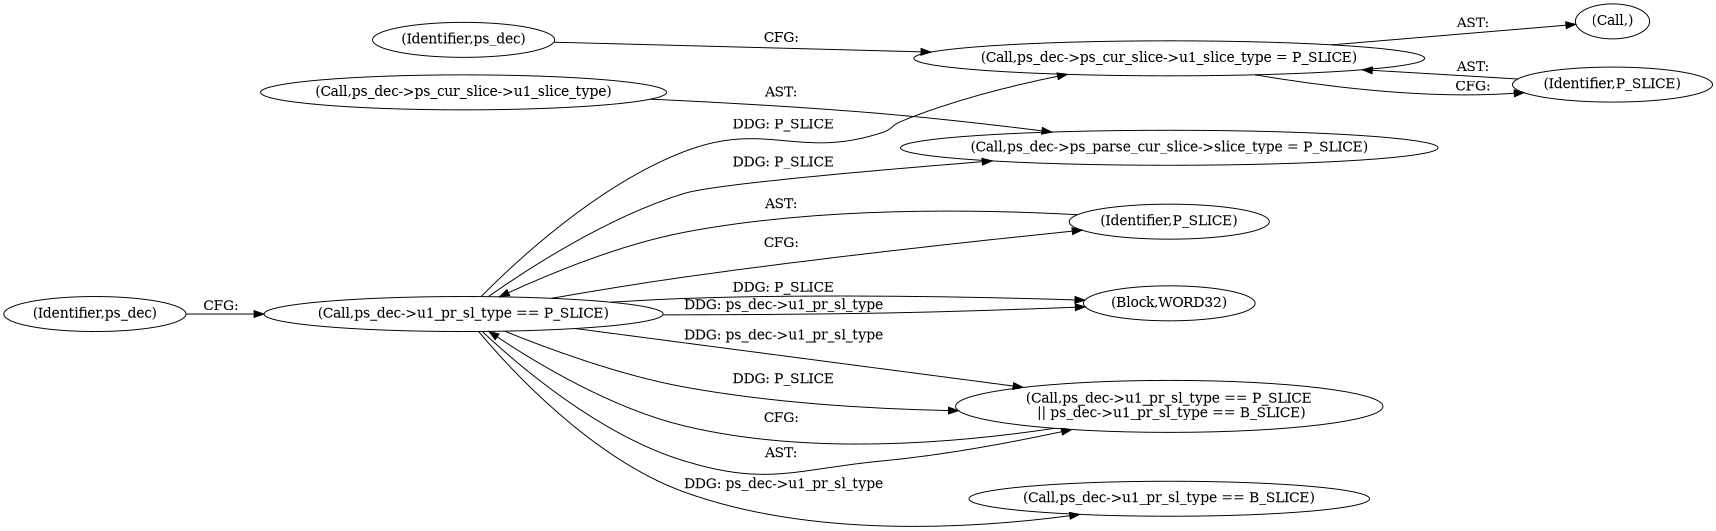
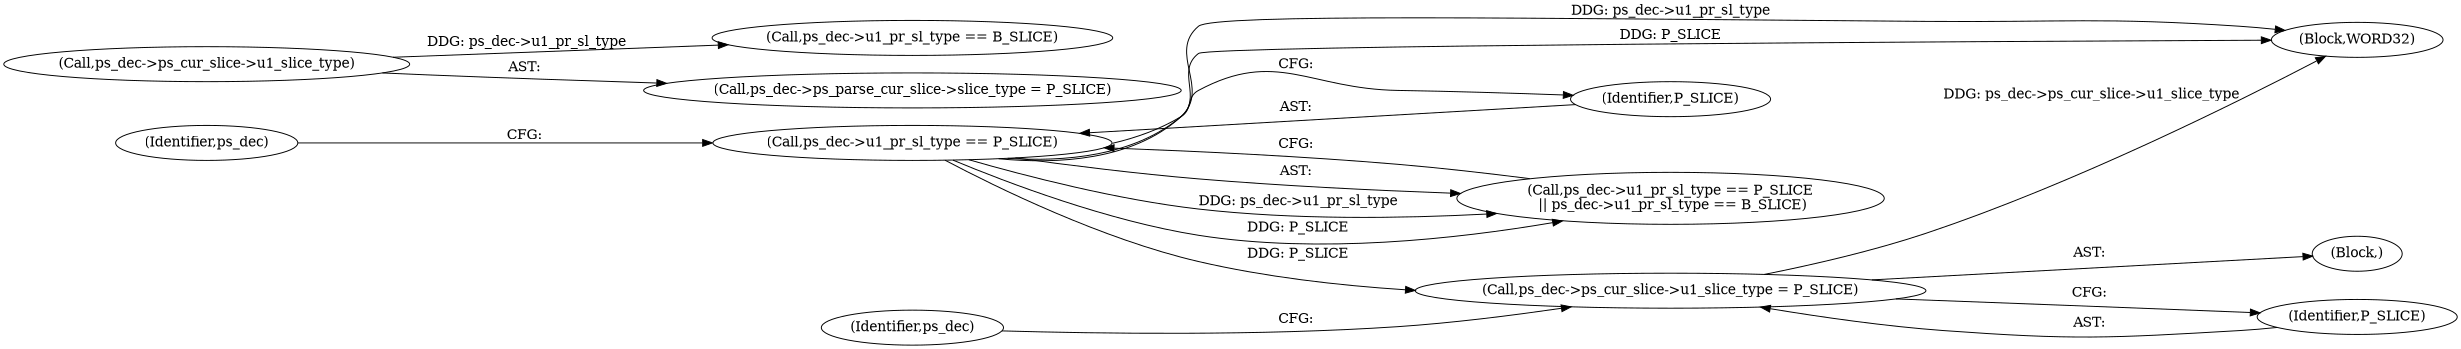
node "(Call,)": label "(Call,)" -> "(Block,)"
edge "(Call,ps_dec->u1_pr_sl_type == P_SLICE)" -> "(Call,ps_dec->ps_parse_cur_slice->slice_type = P_SLICE)": removed, label "DDG: P_SLICE"
edge "(Call,ps_dec->ps_cur_slice->u1_slice_type = P_SLICE)" -> "(Block,WORD32)": added, label "DDG: ps_dec->ps_cur_slice->u1_slice_type"
edge "(Call,ps_dec->u1_pr_sl_type == P_SLICE)" -> "(Call,ps_dec->u1_pr_sl_type == B_SLICE)": now "(Call,ps_dec->ps_cur_slice->u1_slice_type)" -> "(Call,ps_dec->u1_pr_sl_type == B_SLICE)"
